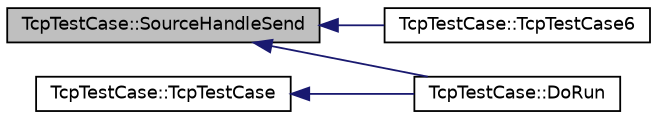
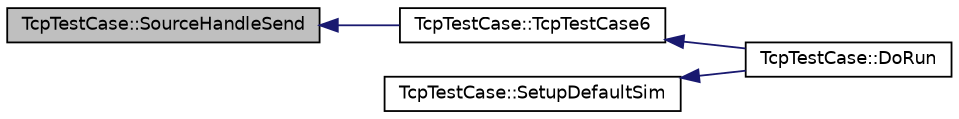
edge "TcpTestCase::DoRun" -> "TcpTestCase::SourceHandleSend": now "TcpTestCase::DoRun" -> "TcpTestCase::TcpTestCase6"
node "TcpTestCase::TcpTestCase": label "TcpTestCase::TcpTestCase" -> "TcpTestCase::SetupDefaultSim"
